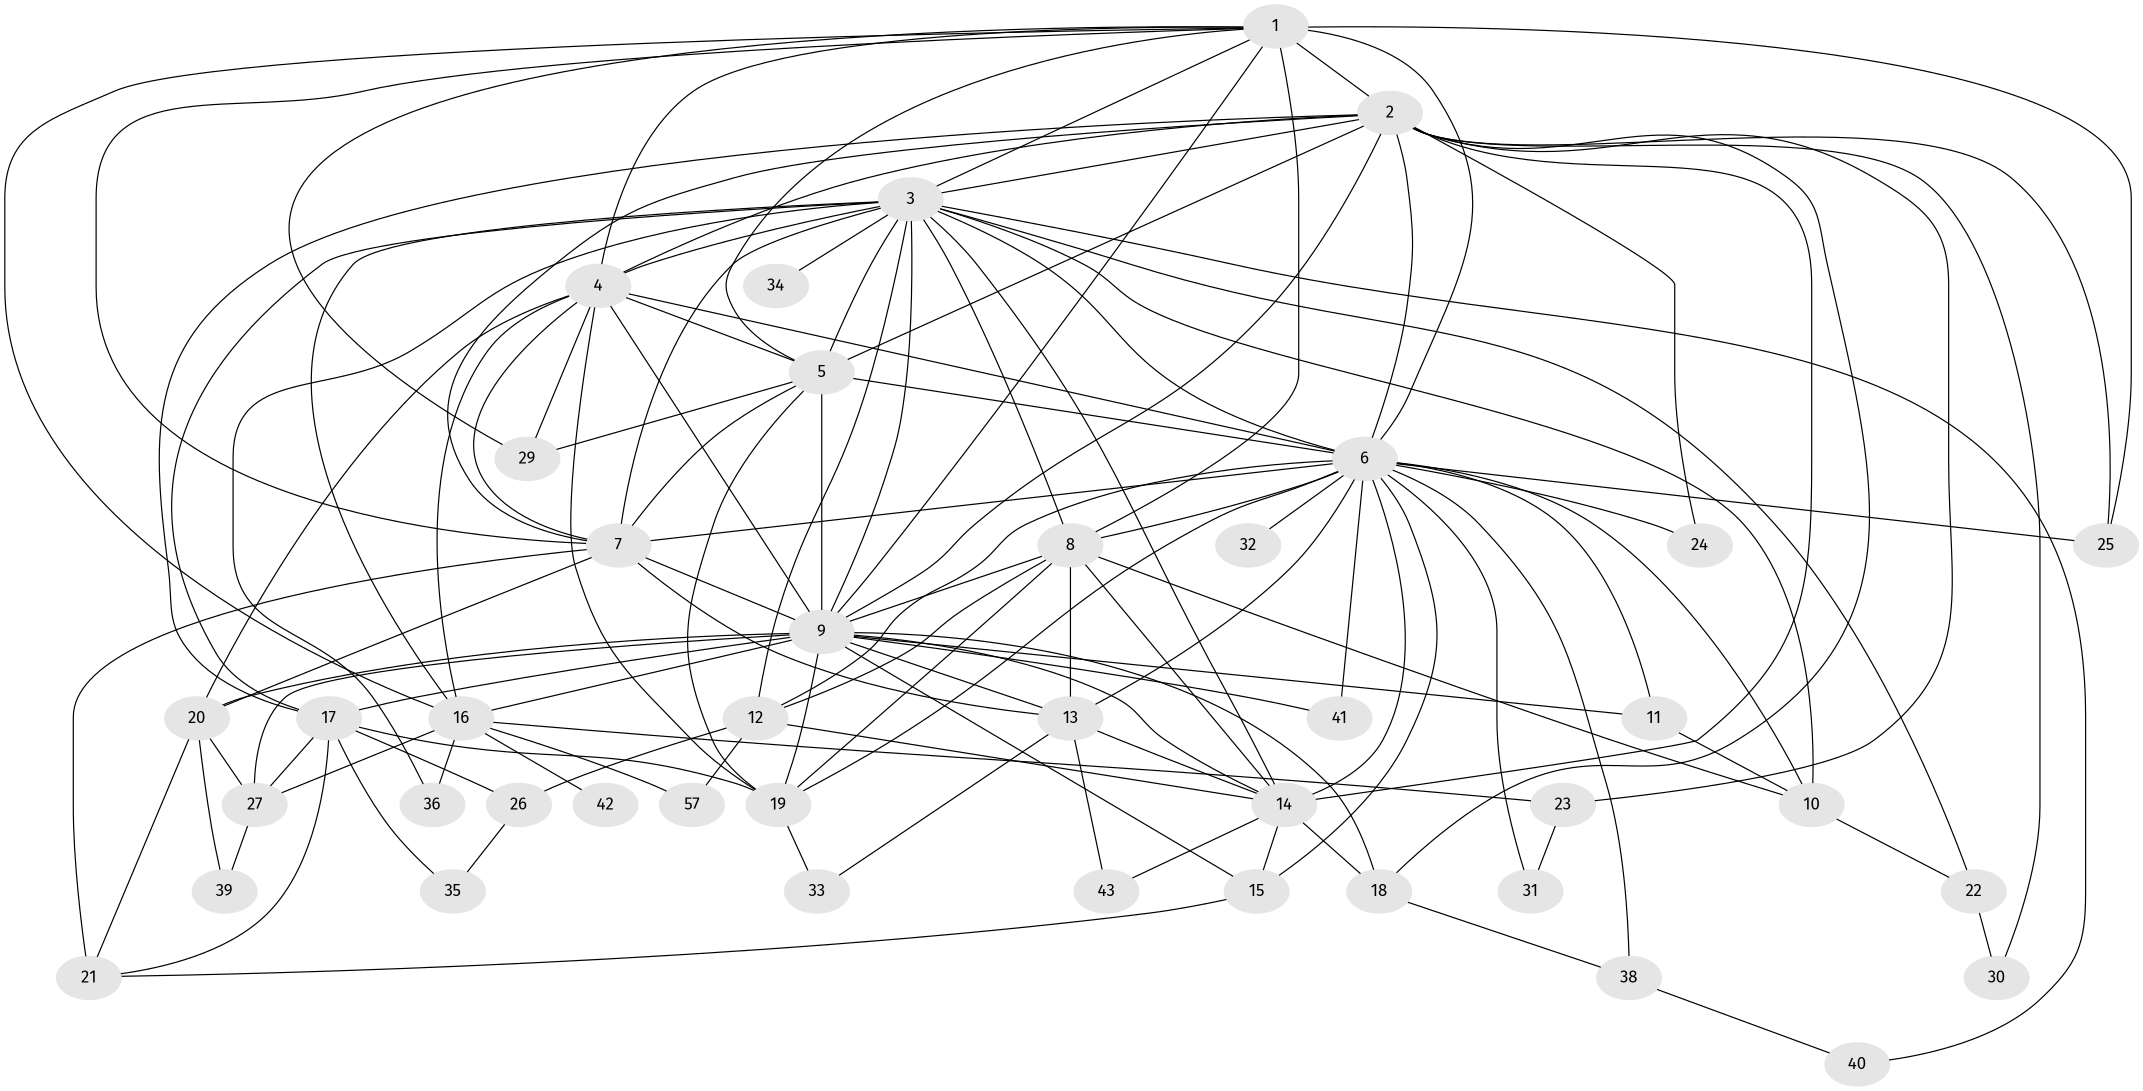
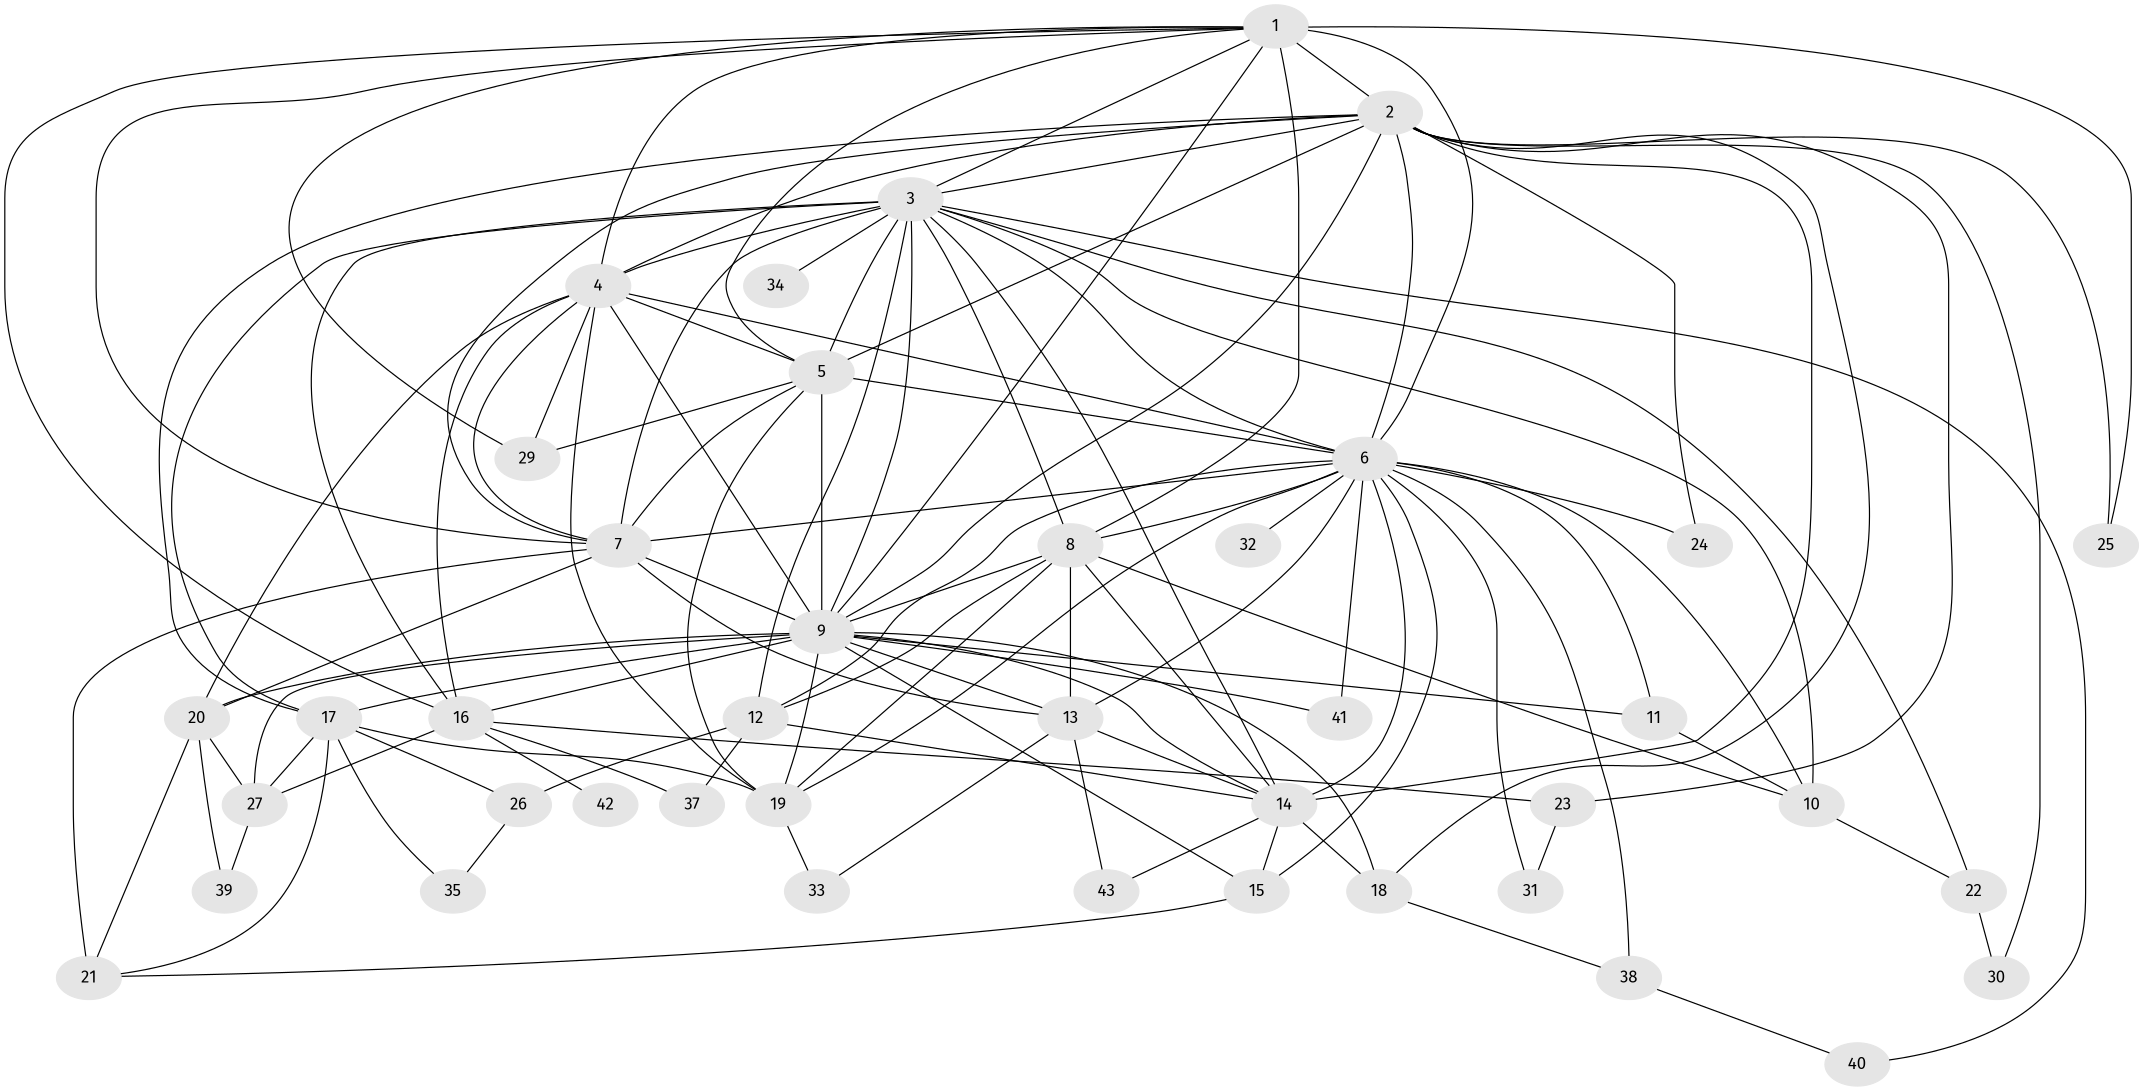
edge "6" -- "25": removed
node "36": removed
node "57": label "57" -> "37"
